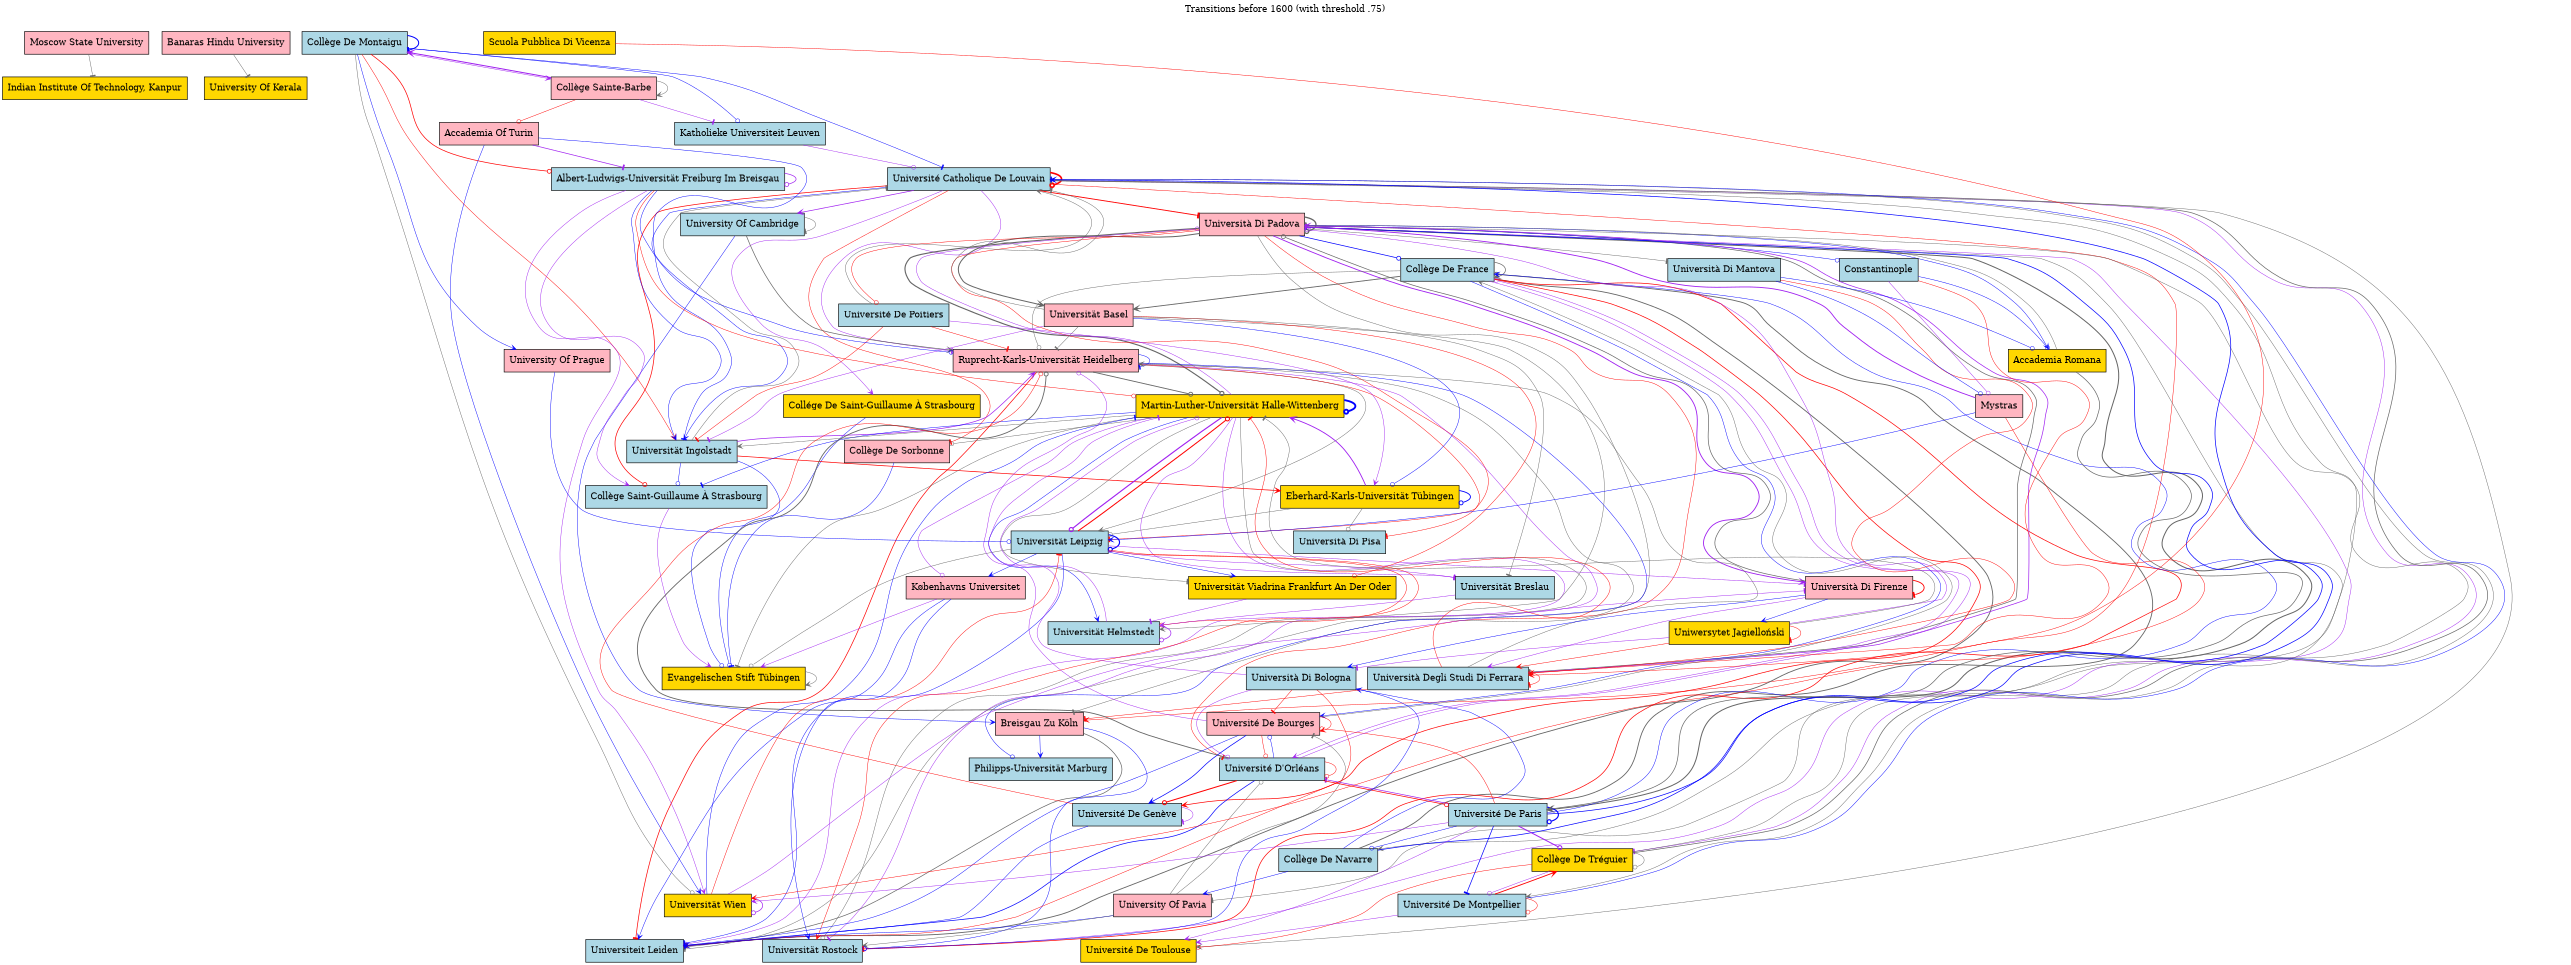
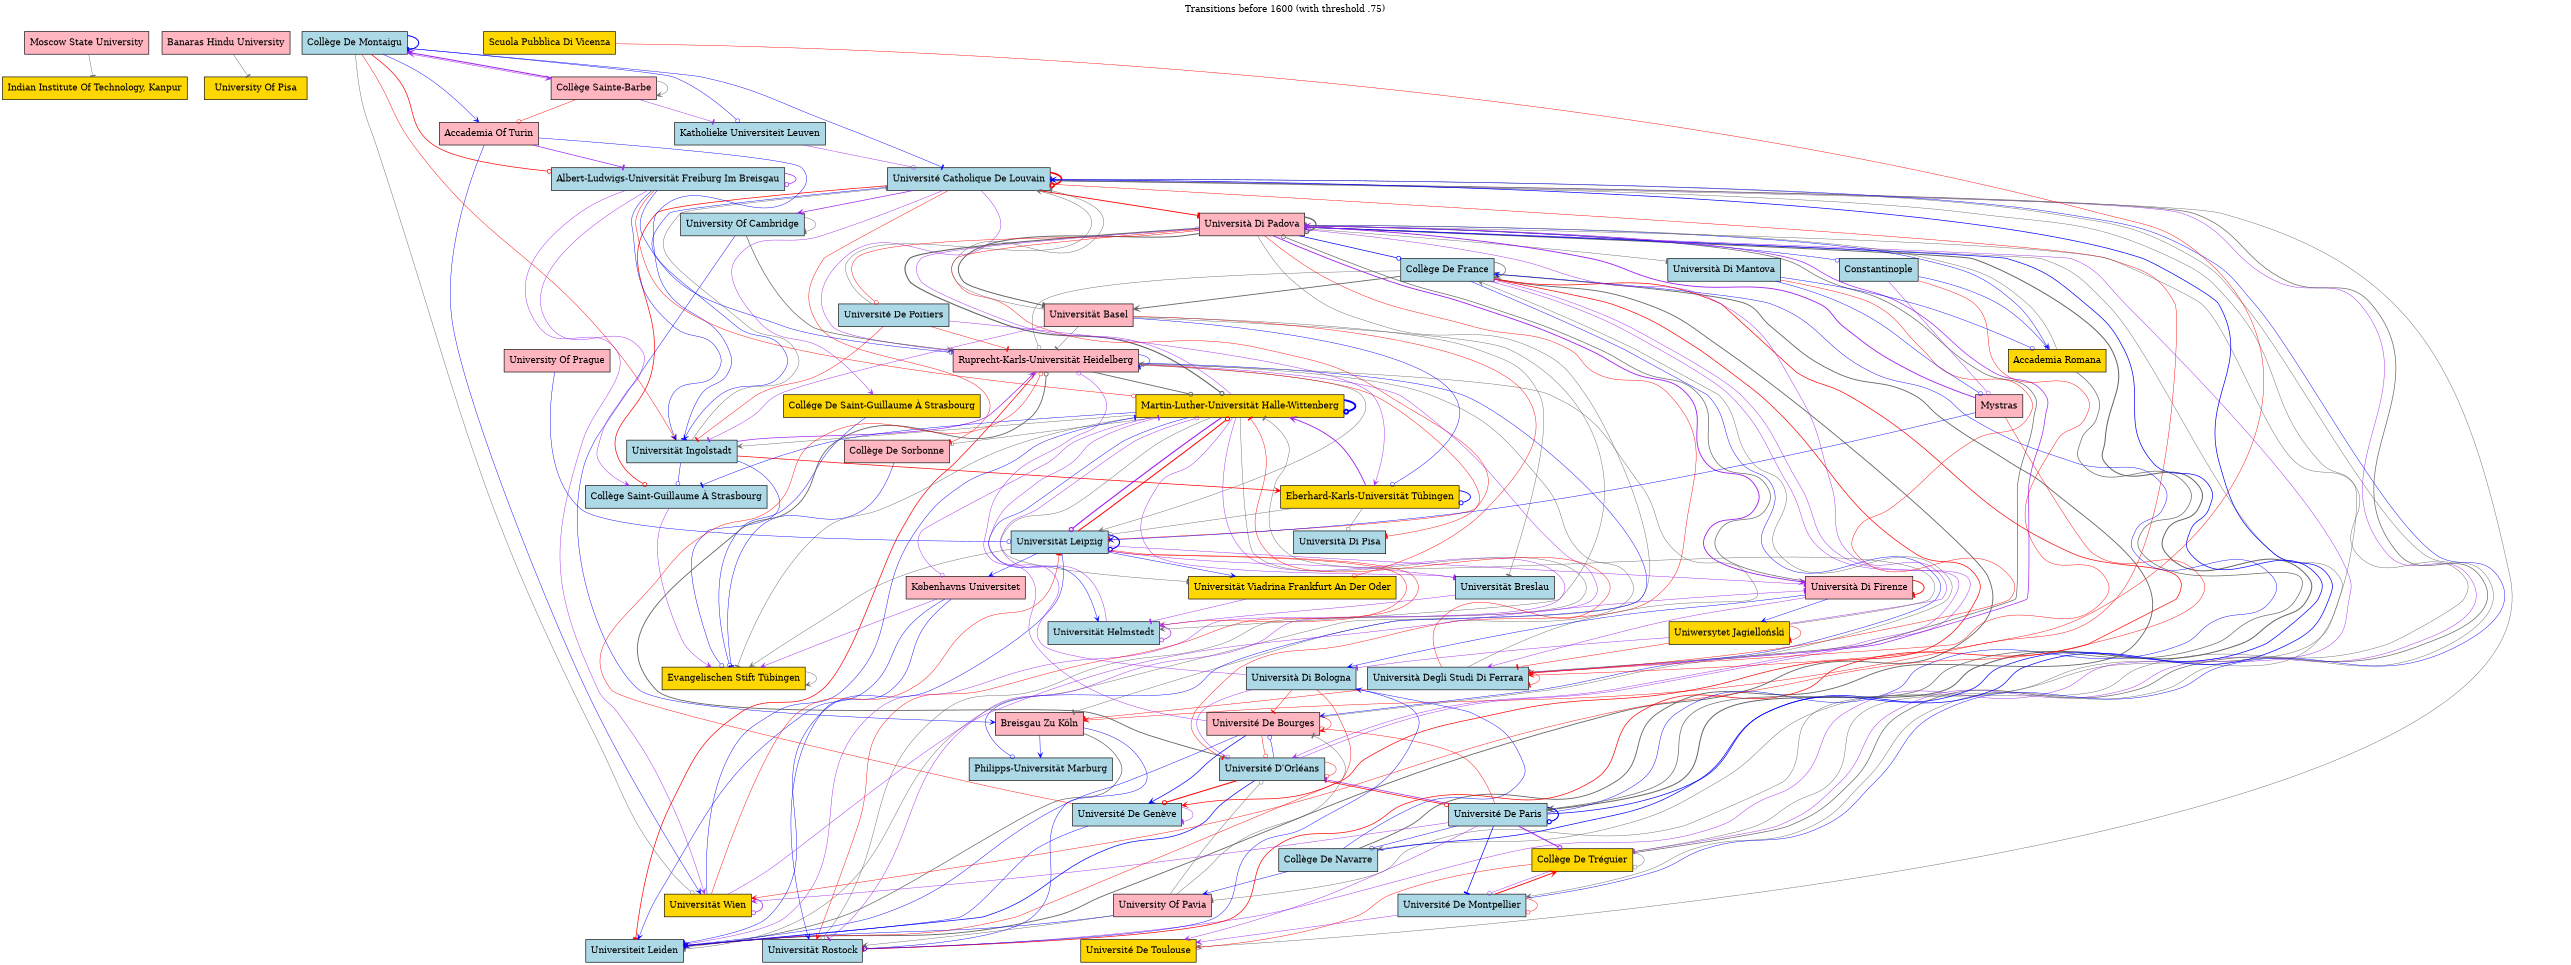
node "University Of Kerala": label "University Of Kerala" -> "University Of Pisa"
edge "Collège De Montaigu" -> "University Of Prague": now "Collège De Montaigu" -> "Accademia Of Turin"
edge "Università Di Padova" -> "Universität Basel": arrowhead vee -> tee
edge "Universität Leipzig" -> "Evangelischen Stift Tübingen": arrowhead odot -> vee
edge "Uniwersytet Jagielloński" -> "Università Degli Studi Di Ferrara": arrowhead vee -> tee
